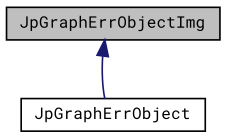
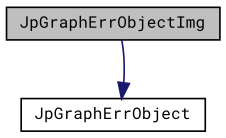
edge "JpGraphErrObject" -> "JpGraphErrObjectImg": reversed
